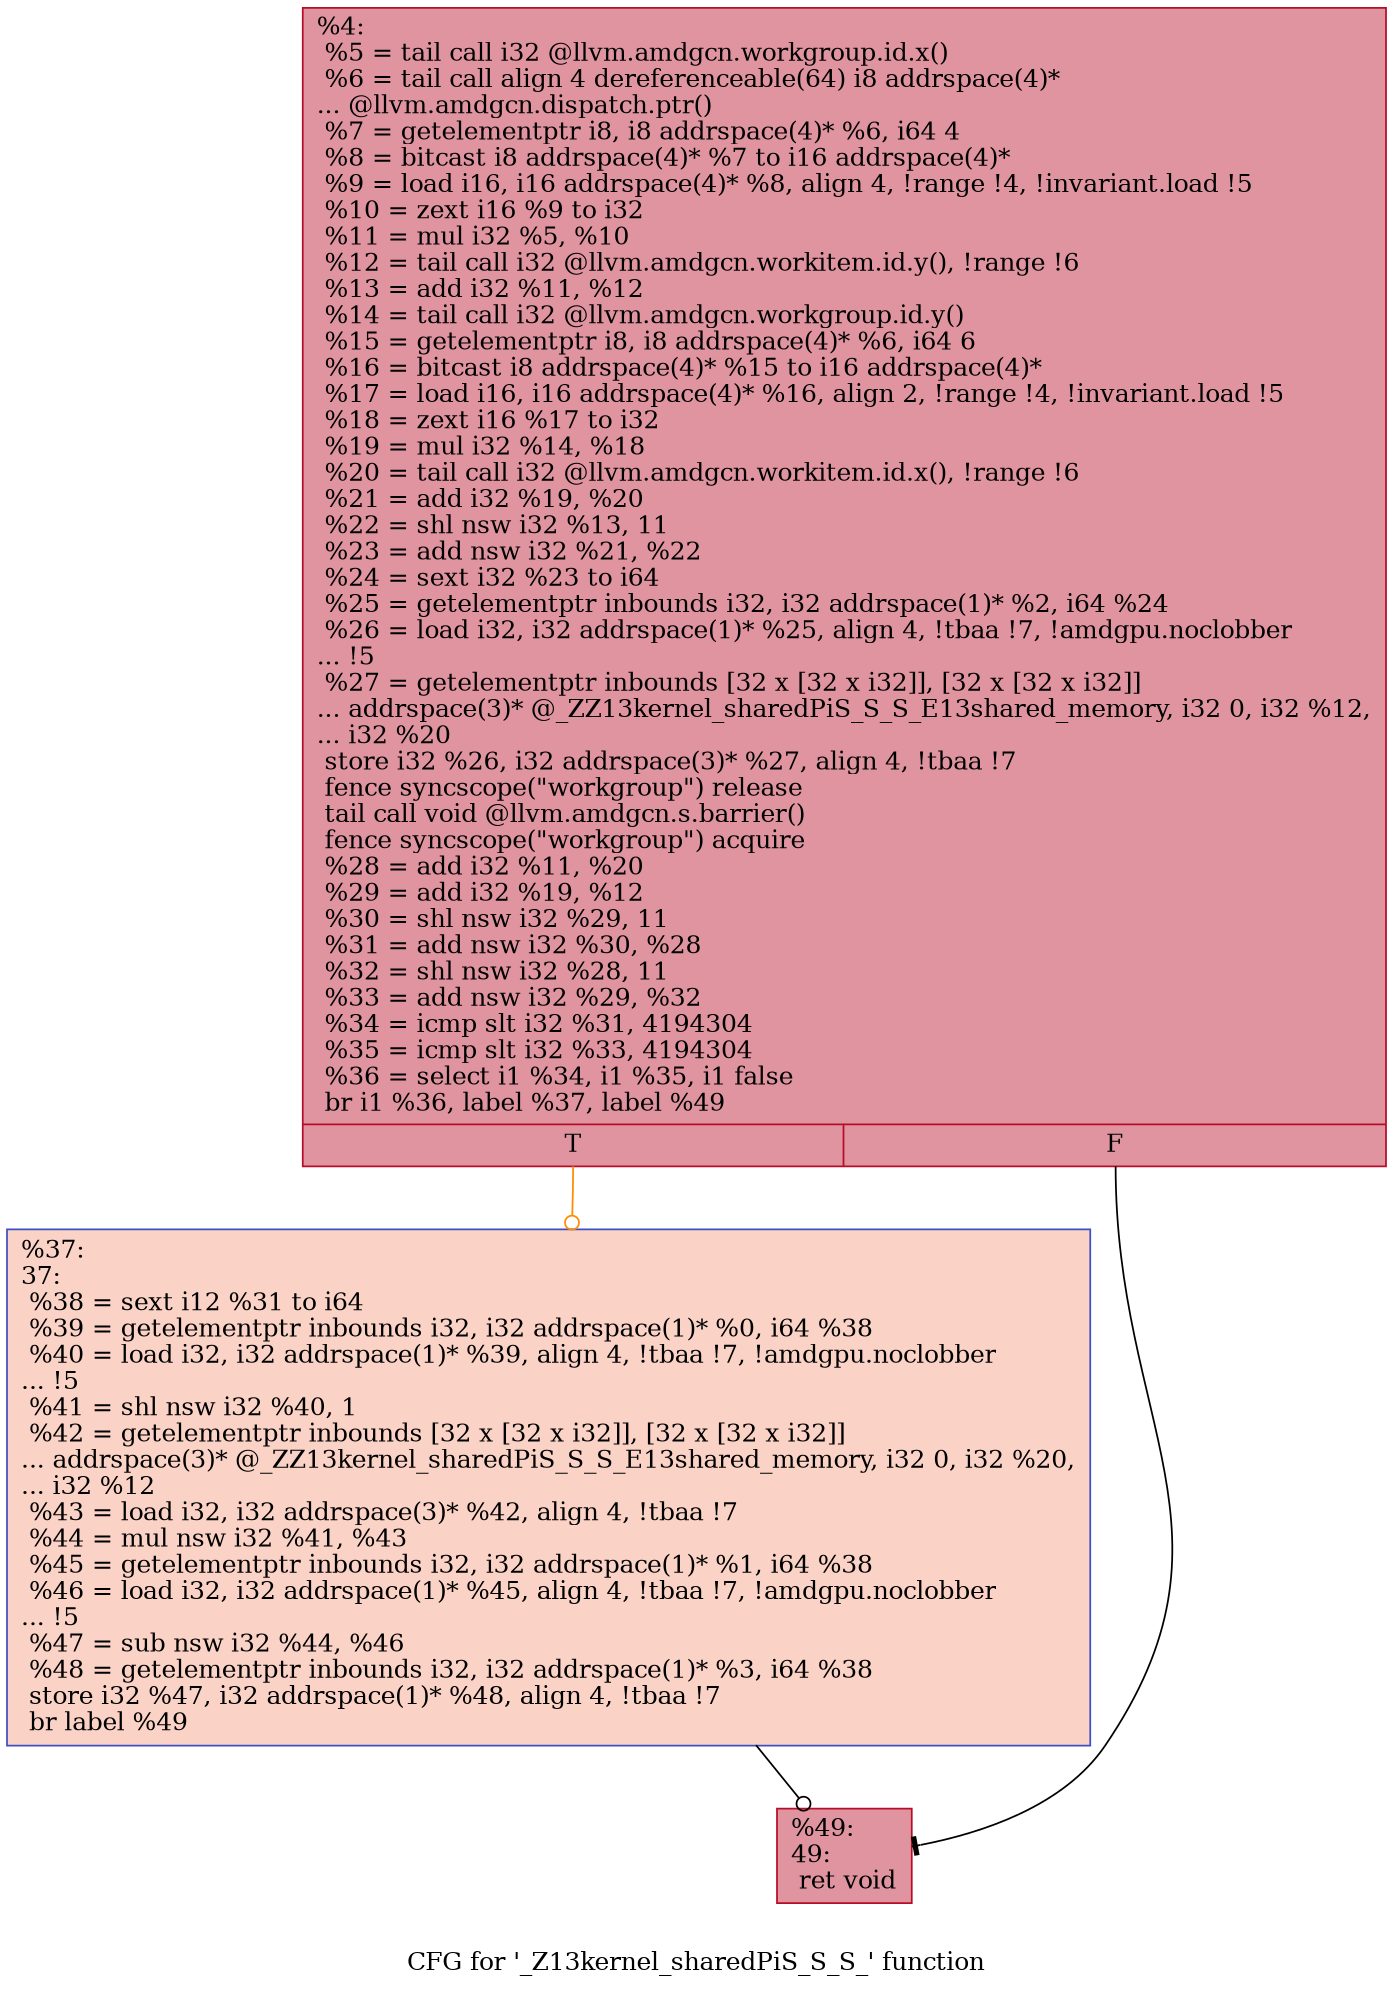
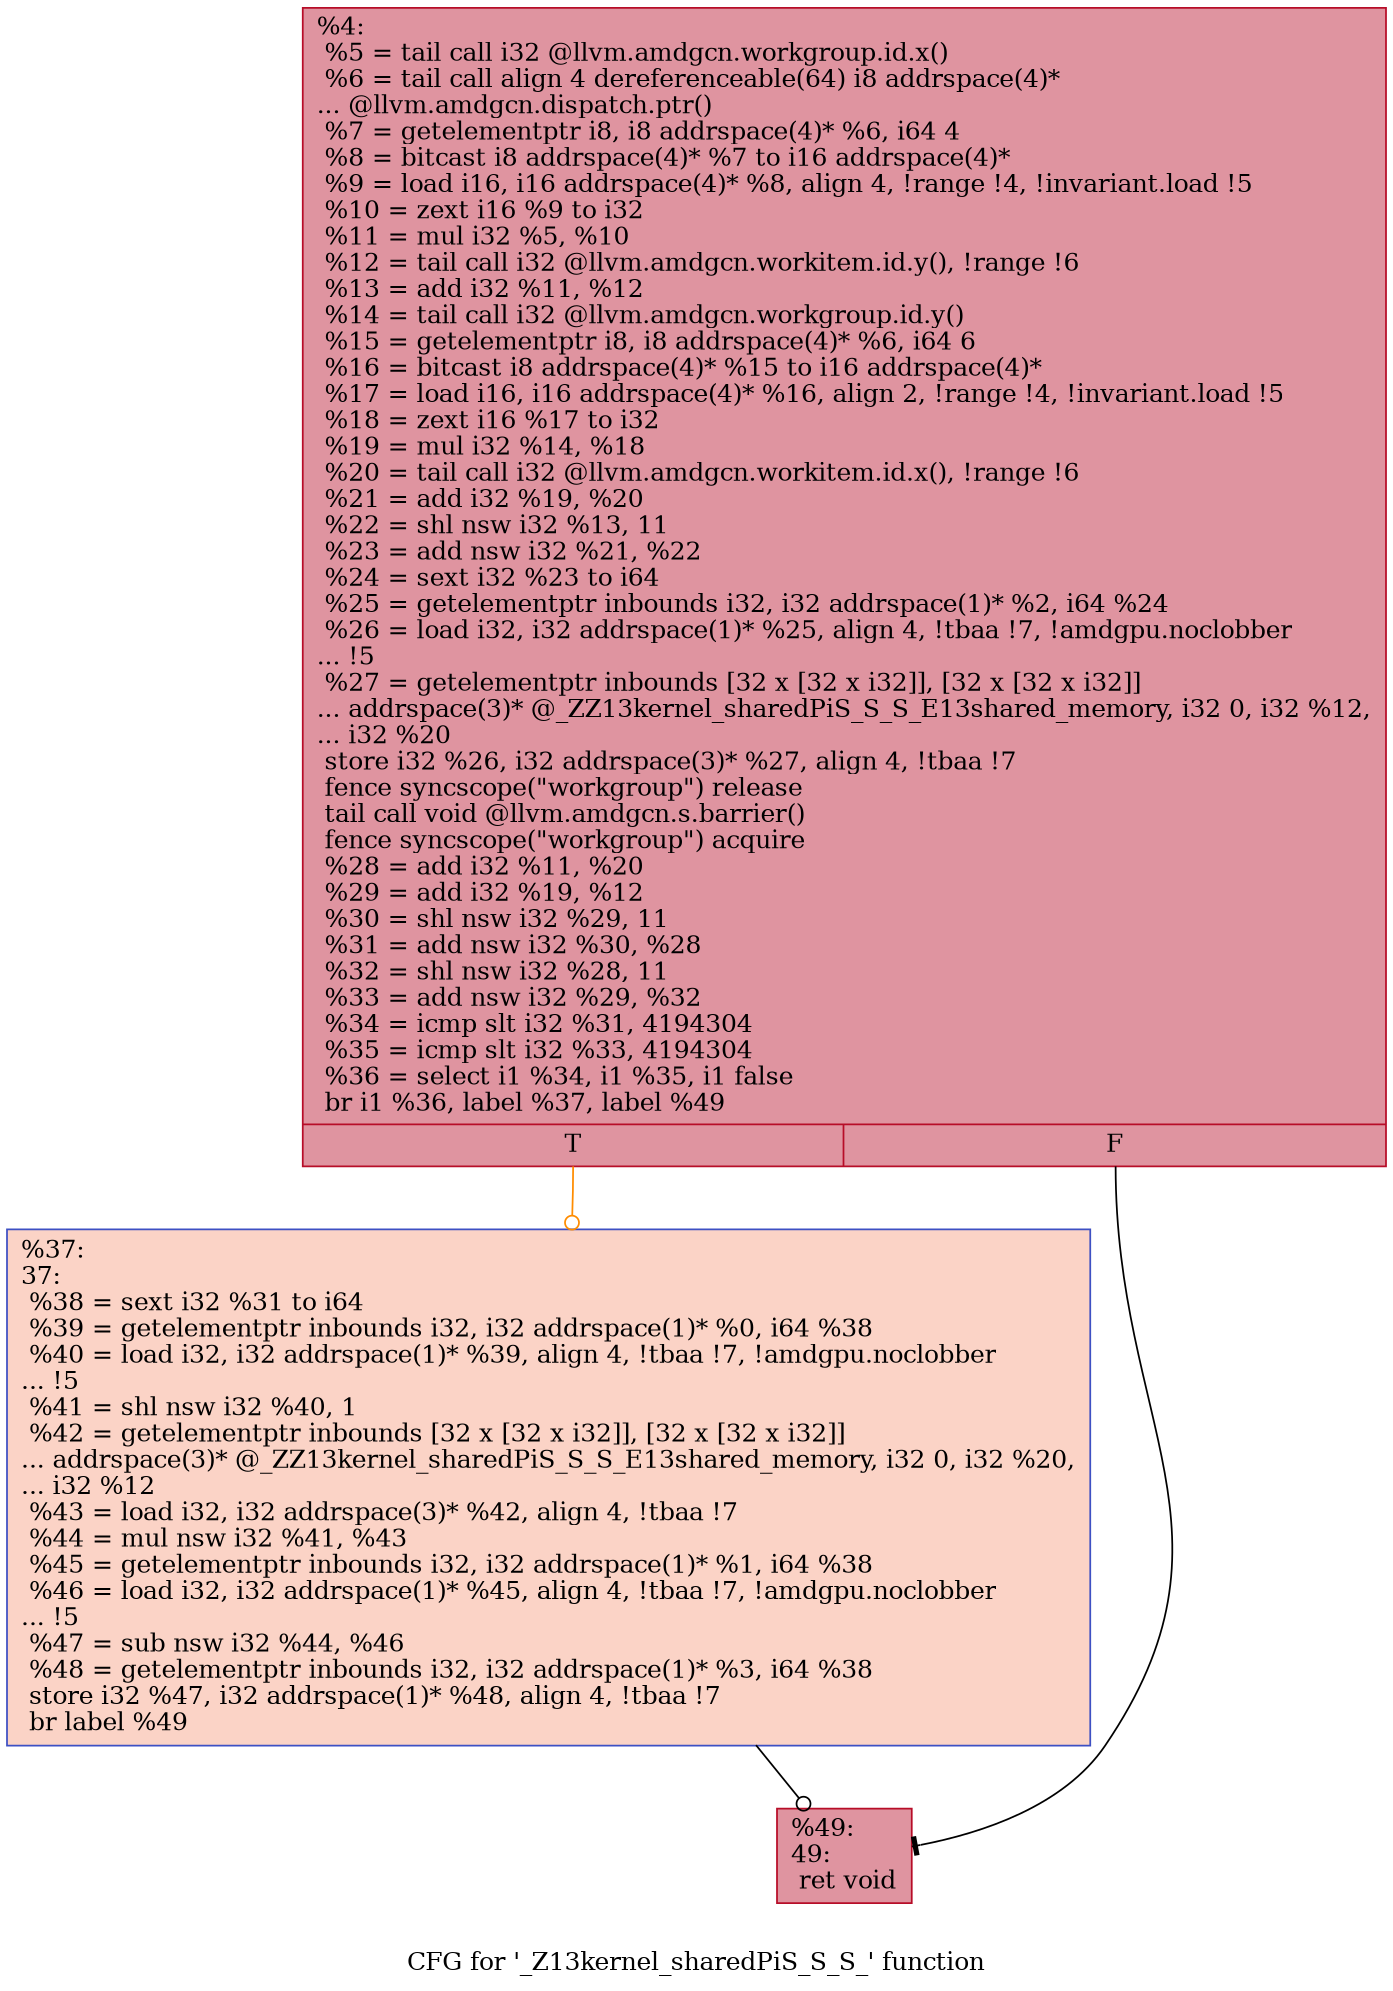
node "%37:": text "%38 = sext i12 %31 to i64" -> "%38 = sext i32 %31 to i64"
